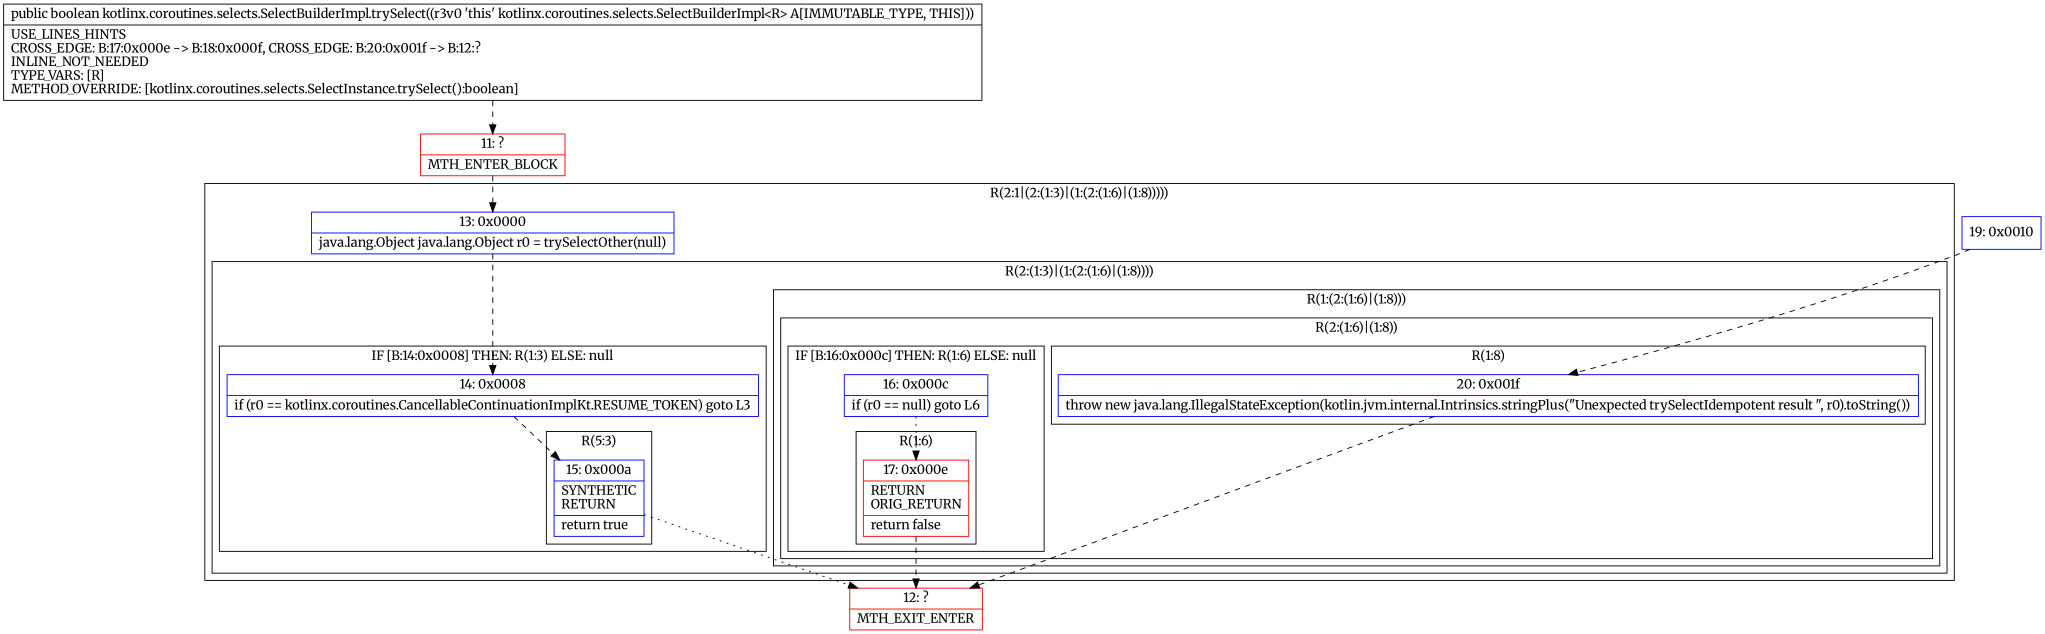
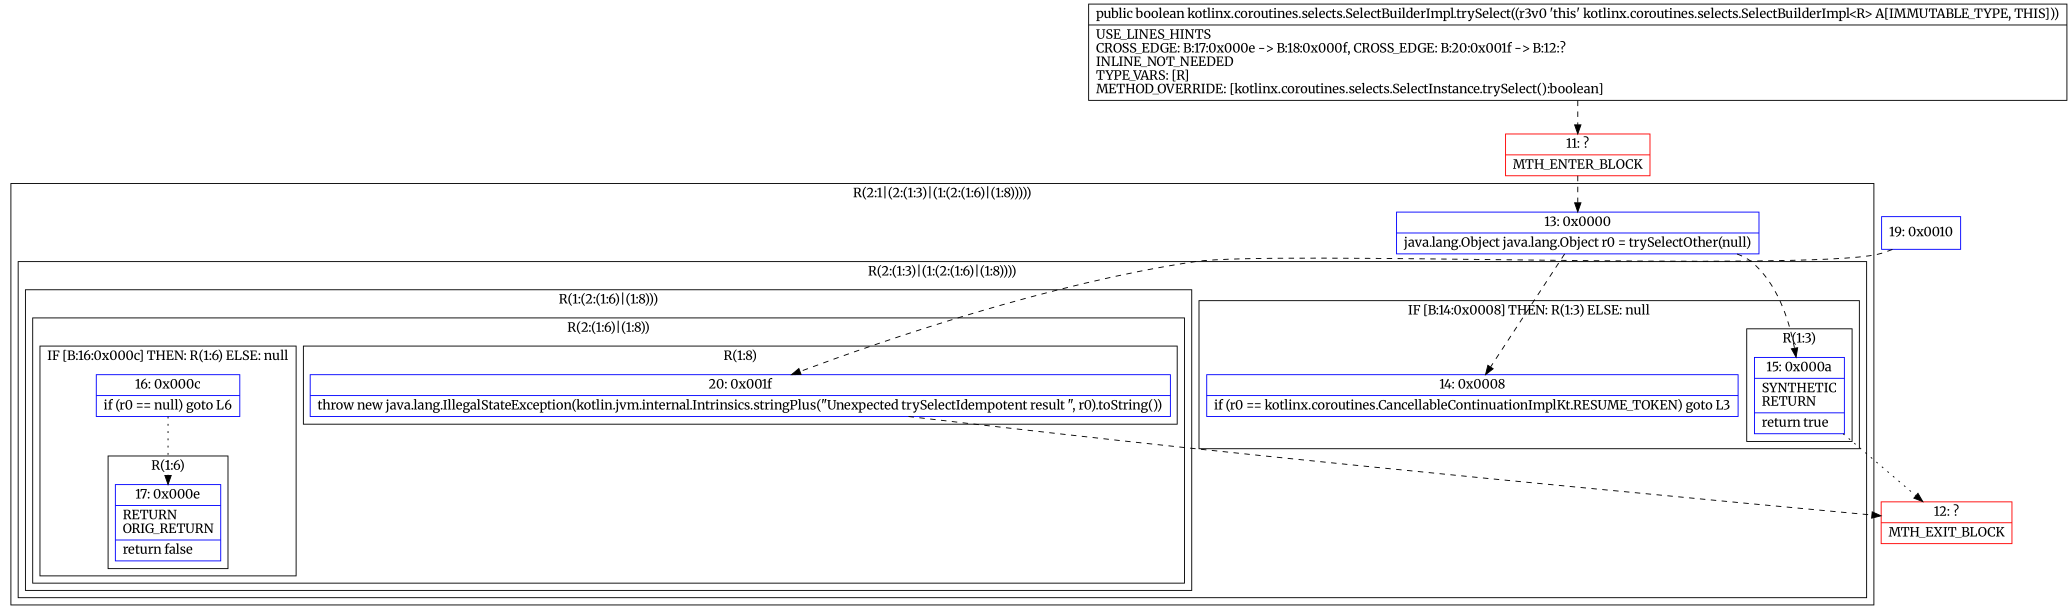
edge "14: 0x0008" -> "15: 0x000a": now "13: 0x0000" -> "15: 0x000a"
cluster "R(5:3)": label "R(5:3)" -> "R(1:3)"
node "17: 0x000e": color red -> blue
edge "17: 0x000e" -> "12: ?": removed
node "12: ?": text "MTH_EXIT_ENTER" -> "MTH_EXIT_BLOCK"
